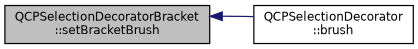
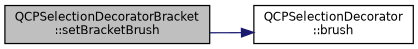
edge "QCPSelectionDecorator ::brush" -> "QCPSelectionDecoratorBracket ::setBracketBrush": reversed
